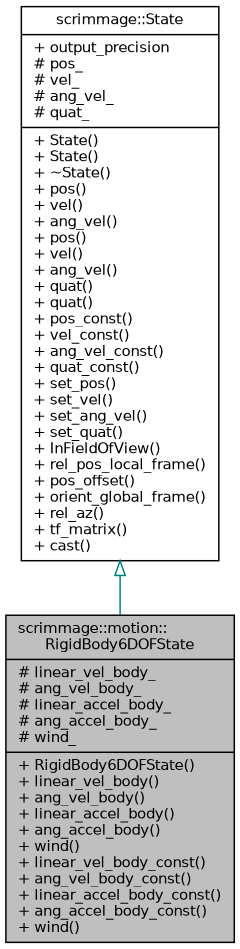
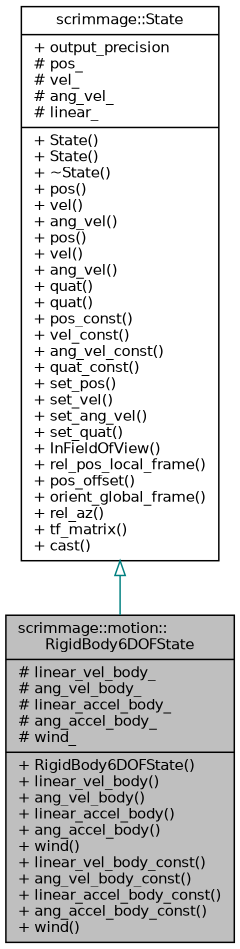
node "scrimmage::State": text "# quat_" -> "# linear_"
